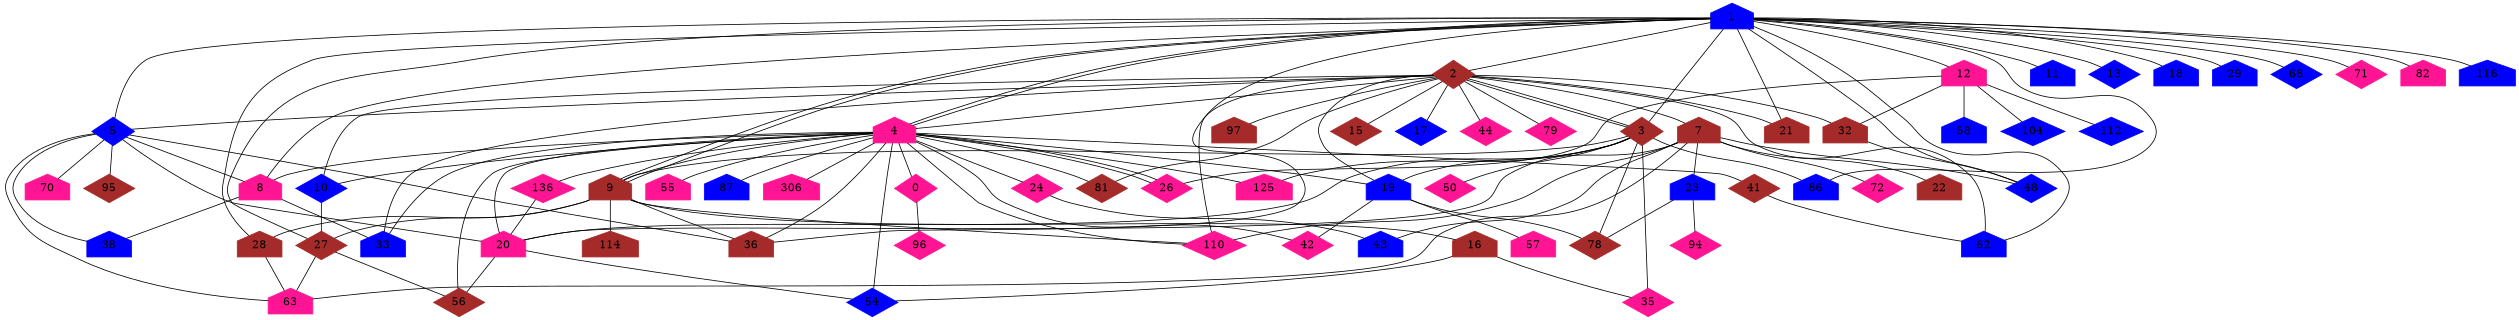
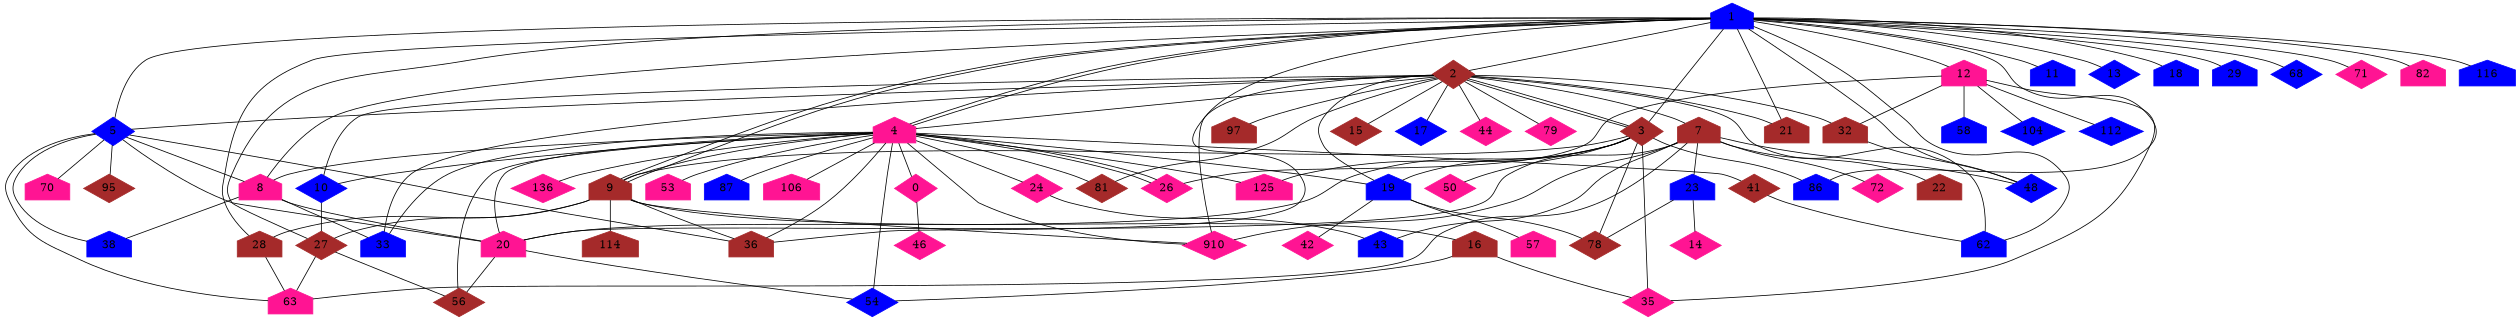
node "55": label "55" -> "53"
node "306": label "306" -> "106"
edge "4" -- "42": removed
edge "136" -- "20": now "8" -- "20"
node "96": label "96" -> "46"
node "110": label "110" -> "910"
node "94": label "94" -> "14"
edge "12" -- "35": added
